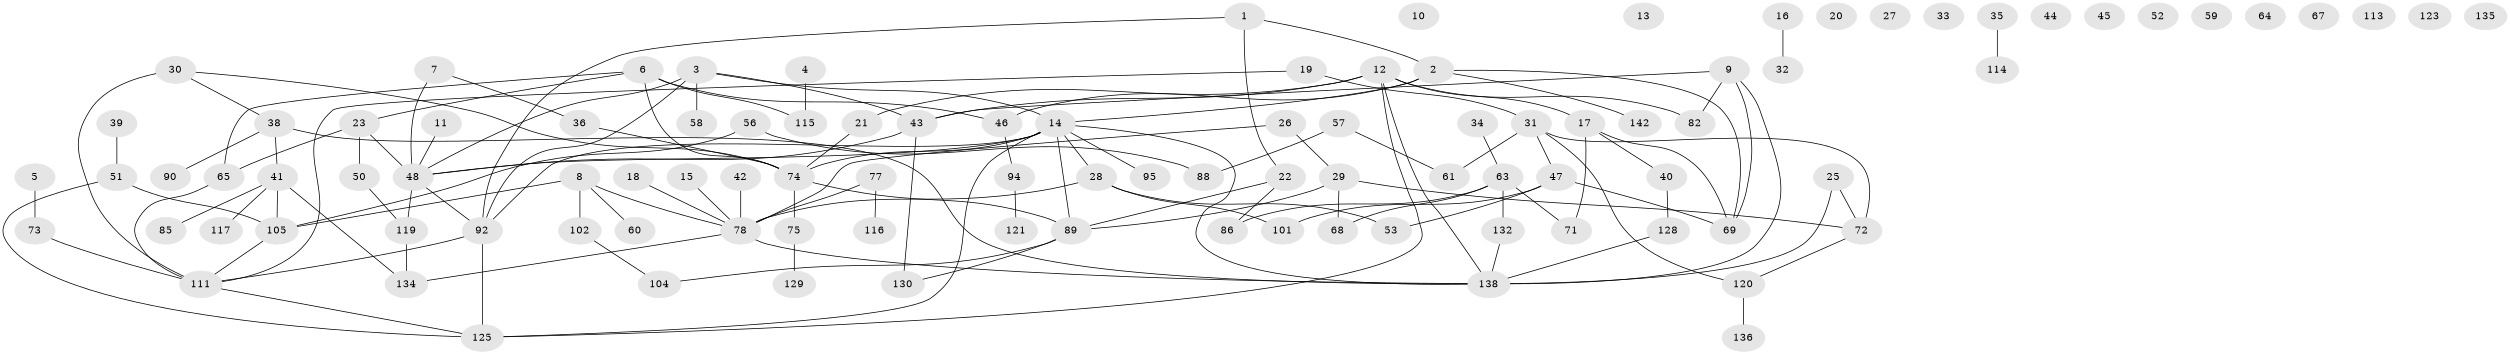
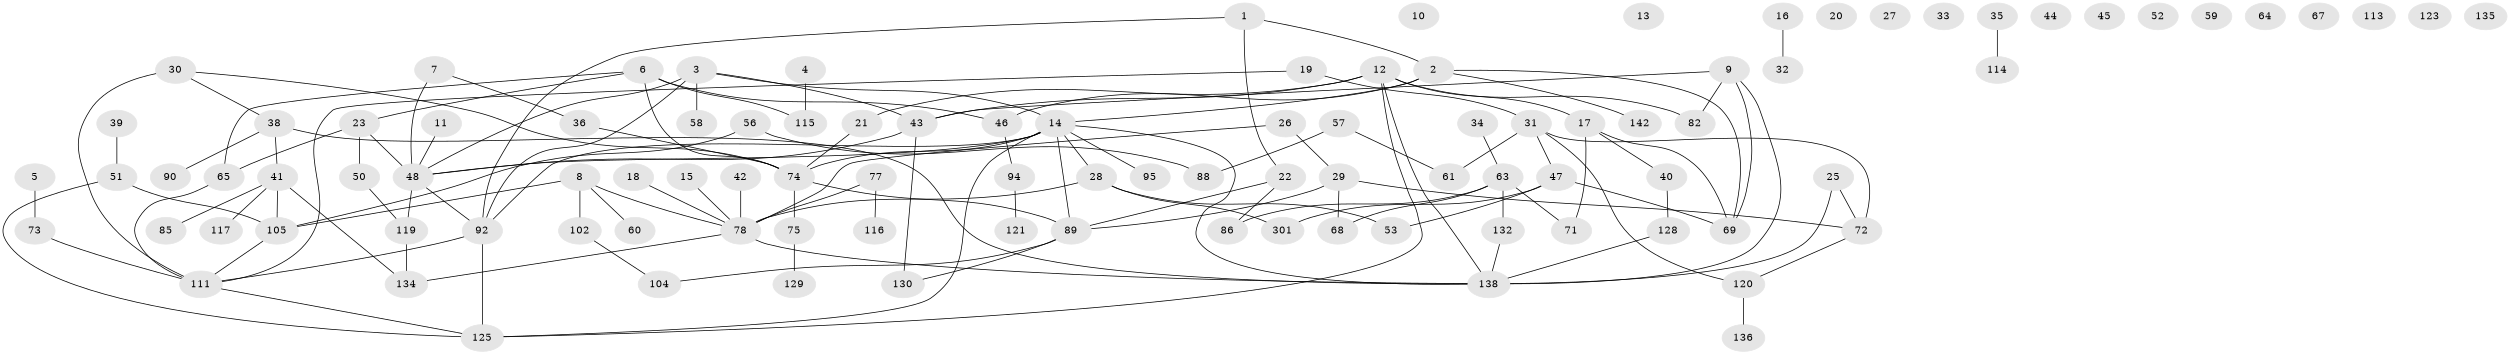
node "101": label "101" -> "301"
